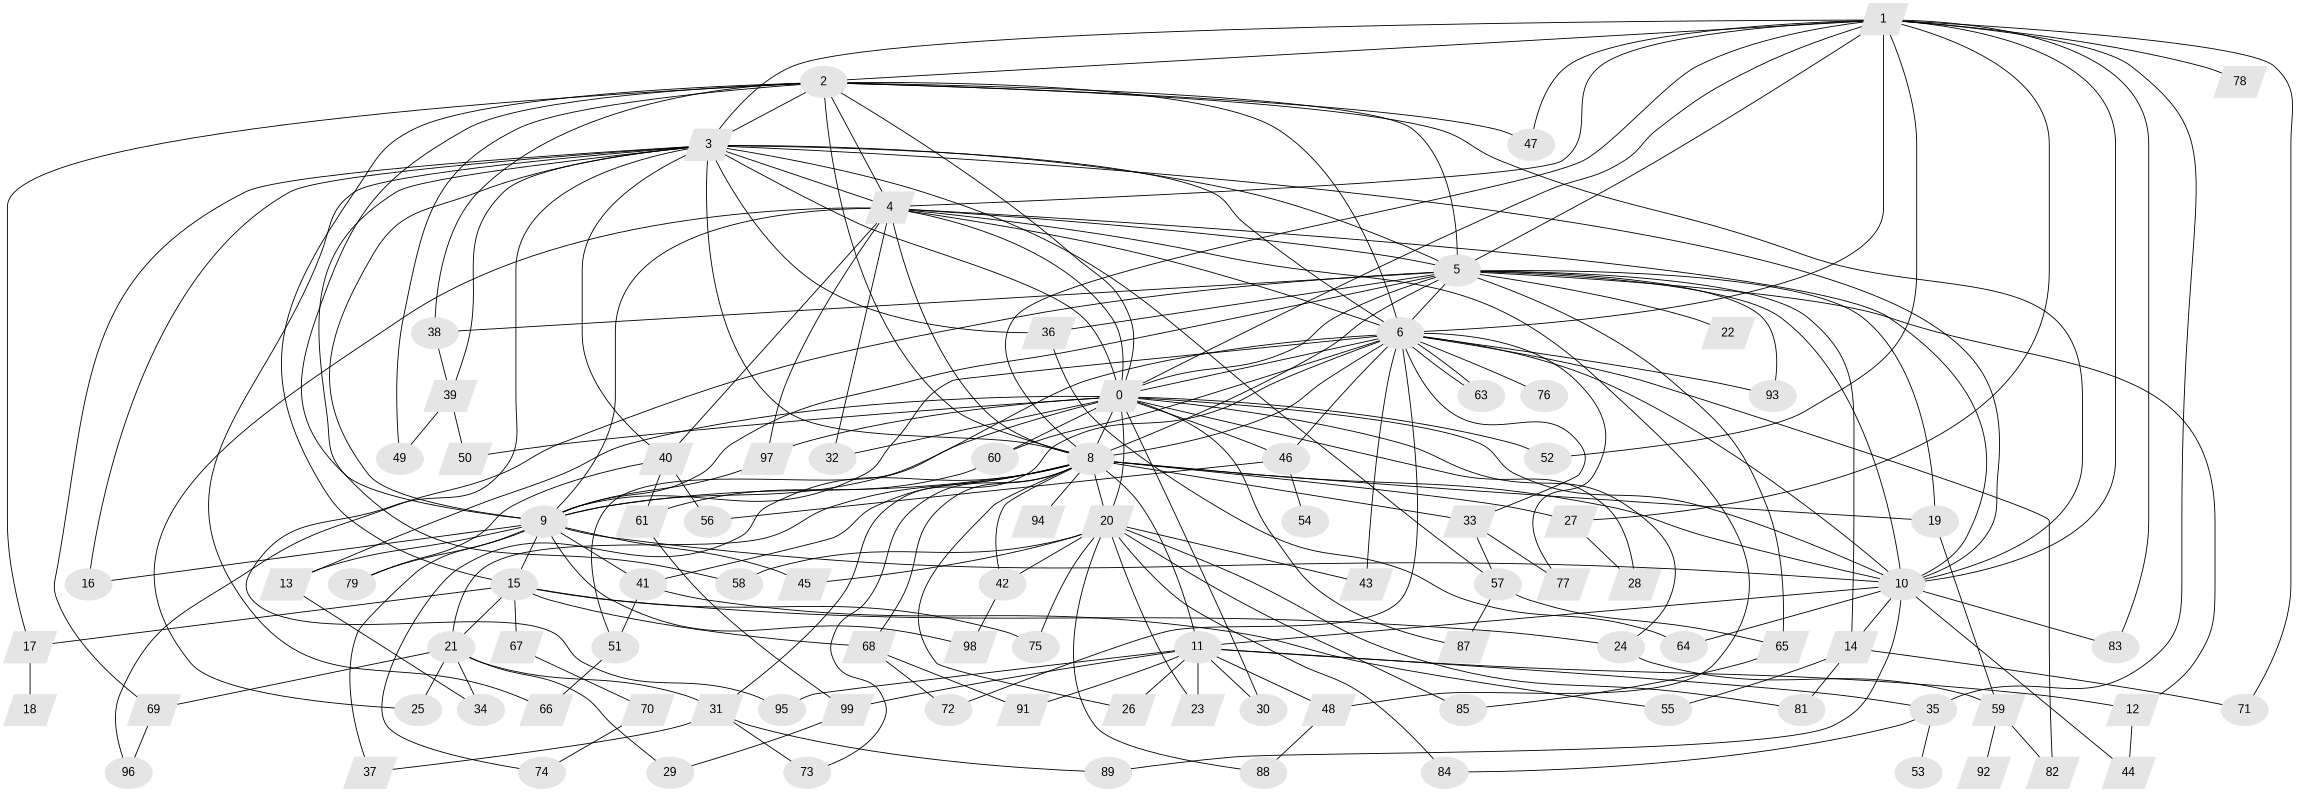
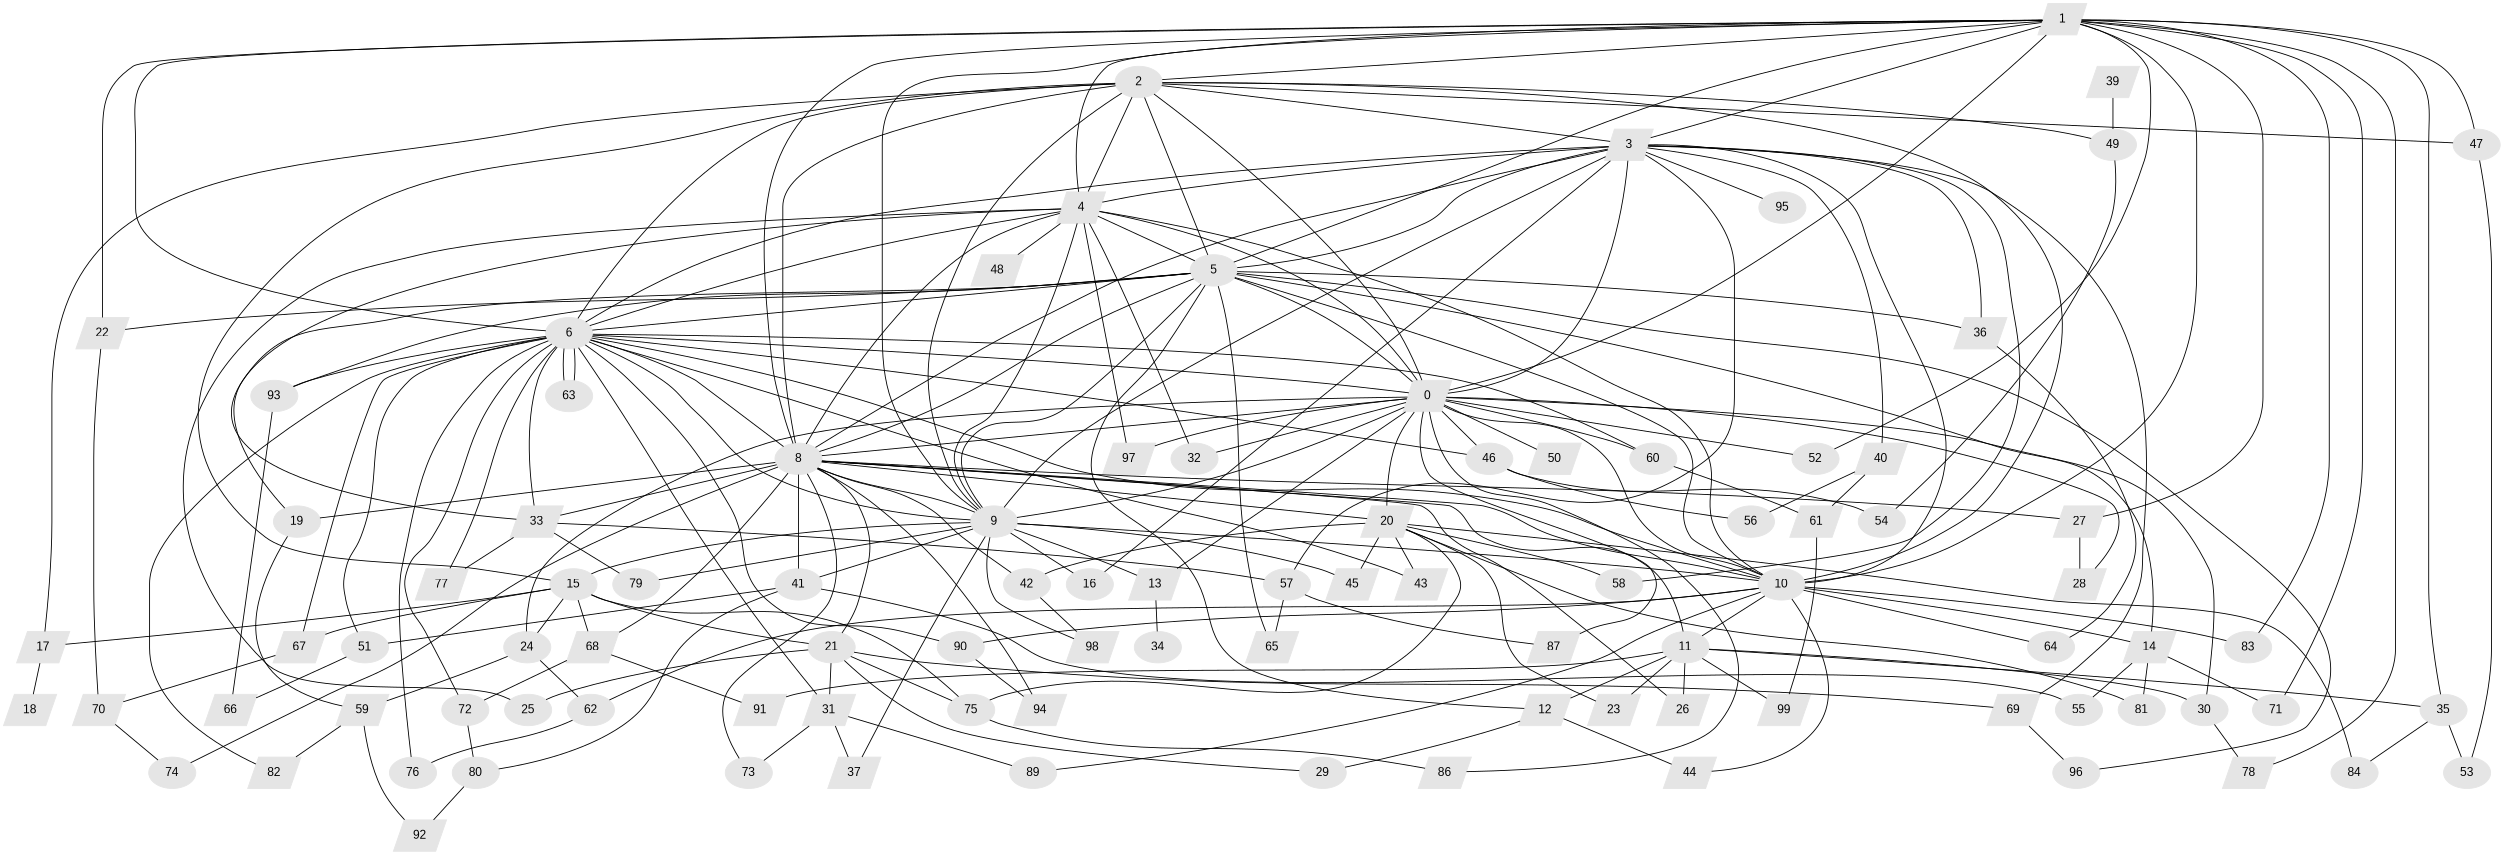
edge "1" -- "22": added
edge "3" -- "39": removed
node "38": removed
edge "4" -- "40": now "4" -- "33"
edge "49" -- "54": added
edge "3" -- "66": now "93" -- "66"
edge "6" -- "67": added
edge "39" -- "50": removed
edge "47" -- "53": added
edge "97" -- "9": now "1" -- "9"
edge "40" -- "79": now "33" -- "79"
edge "22" -- "70": added
node "90": added
edge "11" -- "95": removed
edge "21" -- "34": now "21" -- "75"
edge "11" -- "48": removed
node "62": added
node "85": removed
edge "30" -- "78": added
edge "99" -- "29": now "12" -- "29"
node "80": added
node "88": removed
node "86": added
